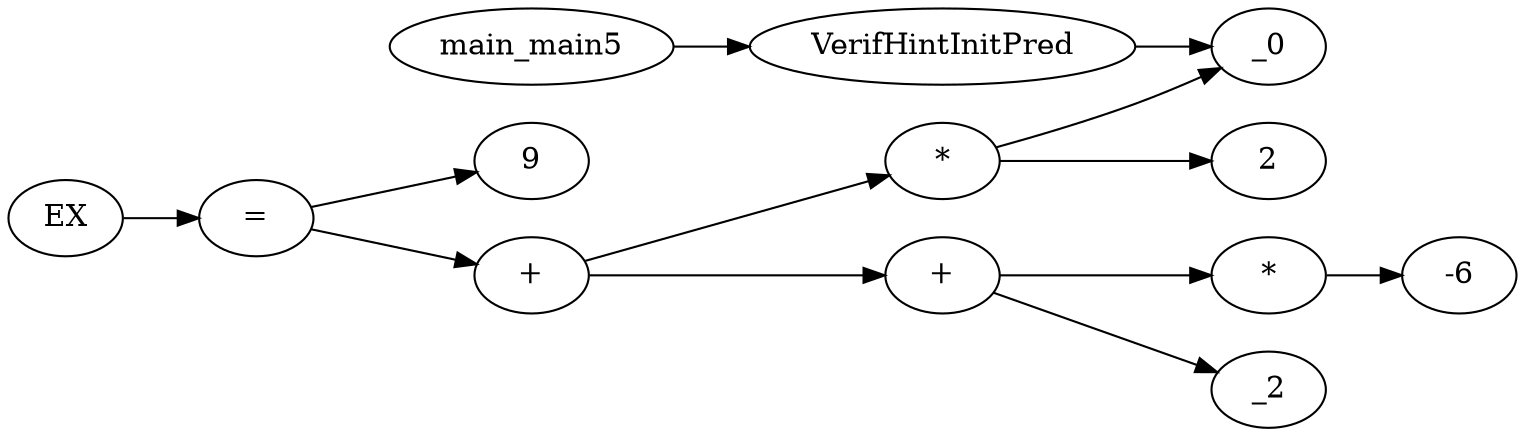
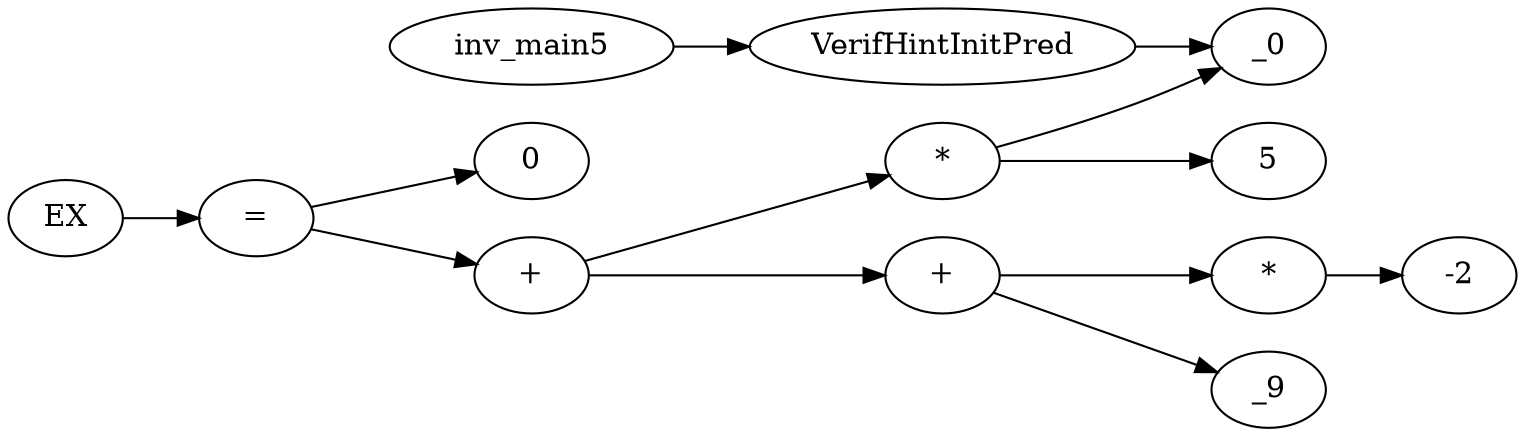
node "main_main5": label "main_main5" -> "inv_main5"
node "9": label "9" -> "0"
node "2": label "2" -> "5"
node "-6": label "-6" -> "-2"
node "_2": label "_2" -> "_9"
